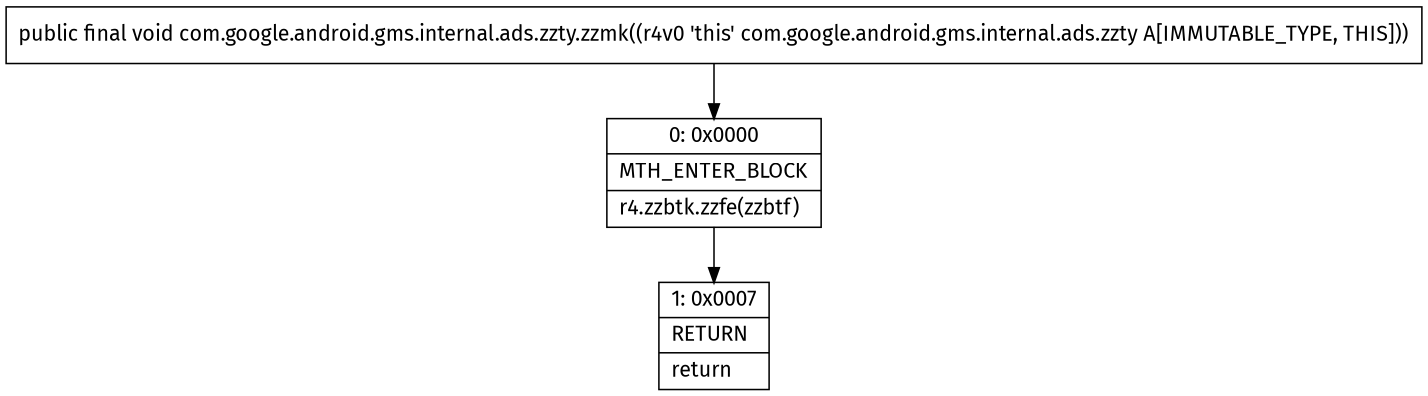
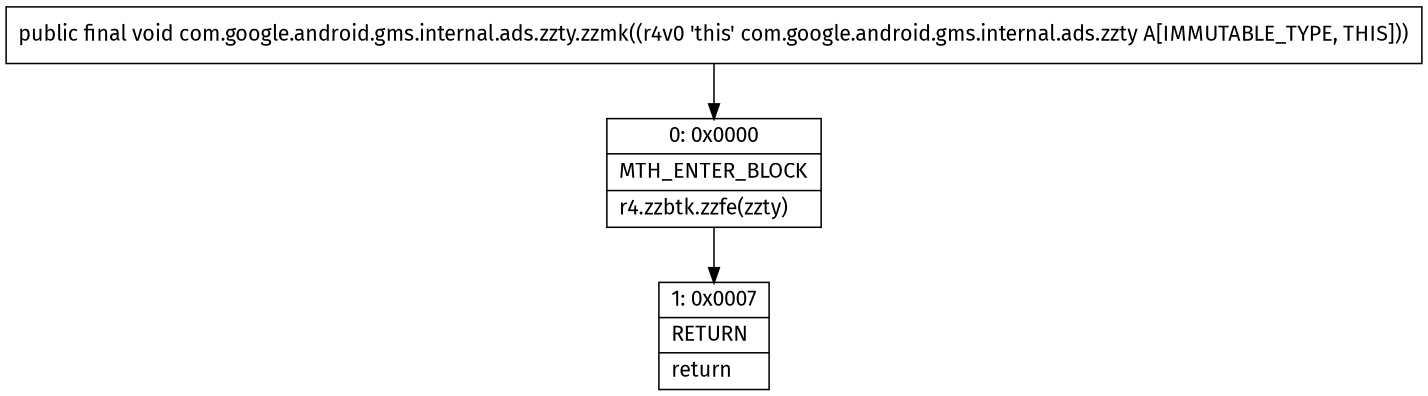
node "0: 0x0000": text "r4.zzbtk.zzfe(zzbtf)" -> "r4.zzbtk.zzfe(zzty)"
